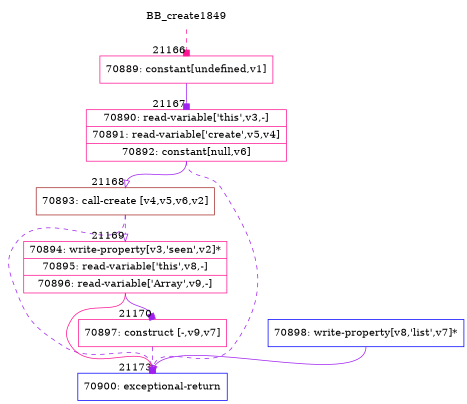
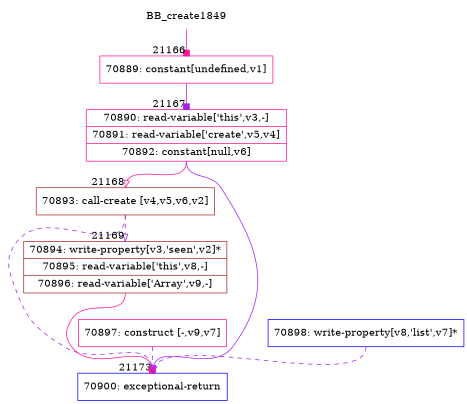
edge "BB_create1849" -> "70889: constant[undefined,v1]": style dashed -> solid
edge "70890: read-variable['this',v3,-]" -> "70893: call-create [v4,v5,v6,v2]": color purple -> deeppink
node "70894: write-property[v3,'seen',v2]*": color deeppink -> brown
edge "70890: read-variable['this',v3,-]" -> "70900: exceptional-return": style dashed -> solid
edge "70894: write-property[v3,'seen',v2]*" -> "70897: construct [-,v9,v7]": removed
edge "70894: write-property[v3,'seen',v2]*" -> "70900: exceptional-return": arrowhead onormal -> box
edge "70897: construct [-,v9,v7]" -> "70900: exceptional-return": arrowhead box -> onormal
edge "70898: write-property[v8,'list',v7]*" -> "70900: exceptional-return": style solid -> dashed
